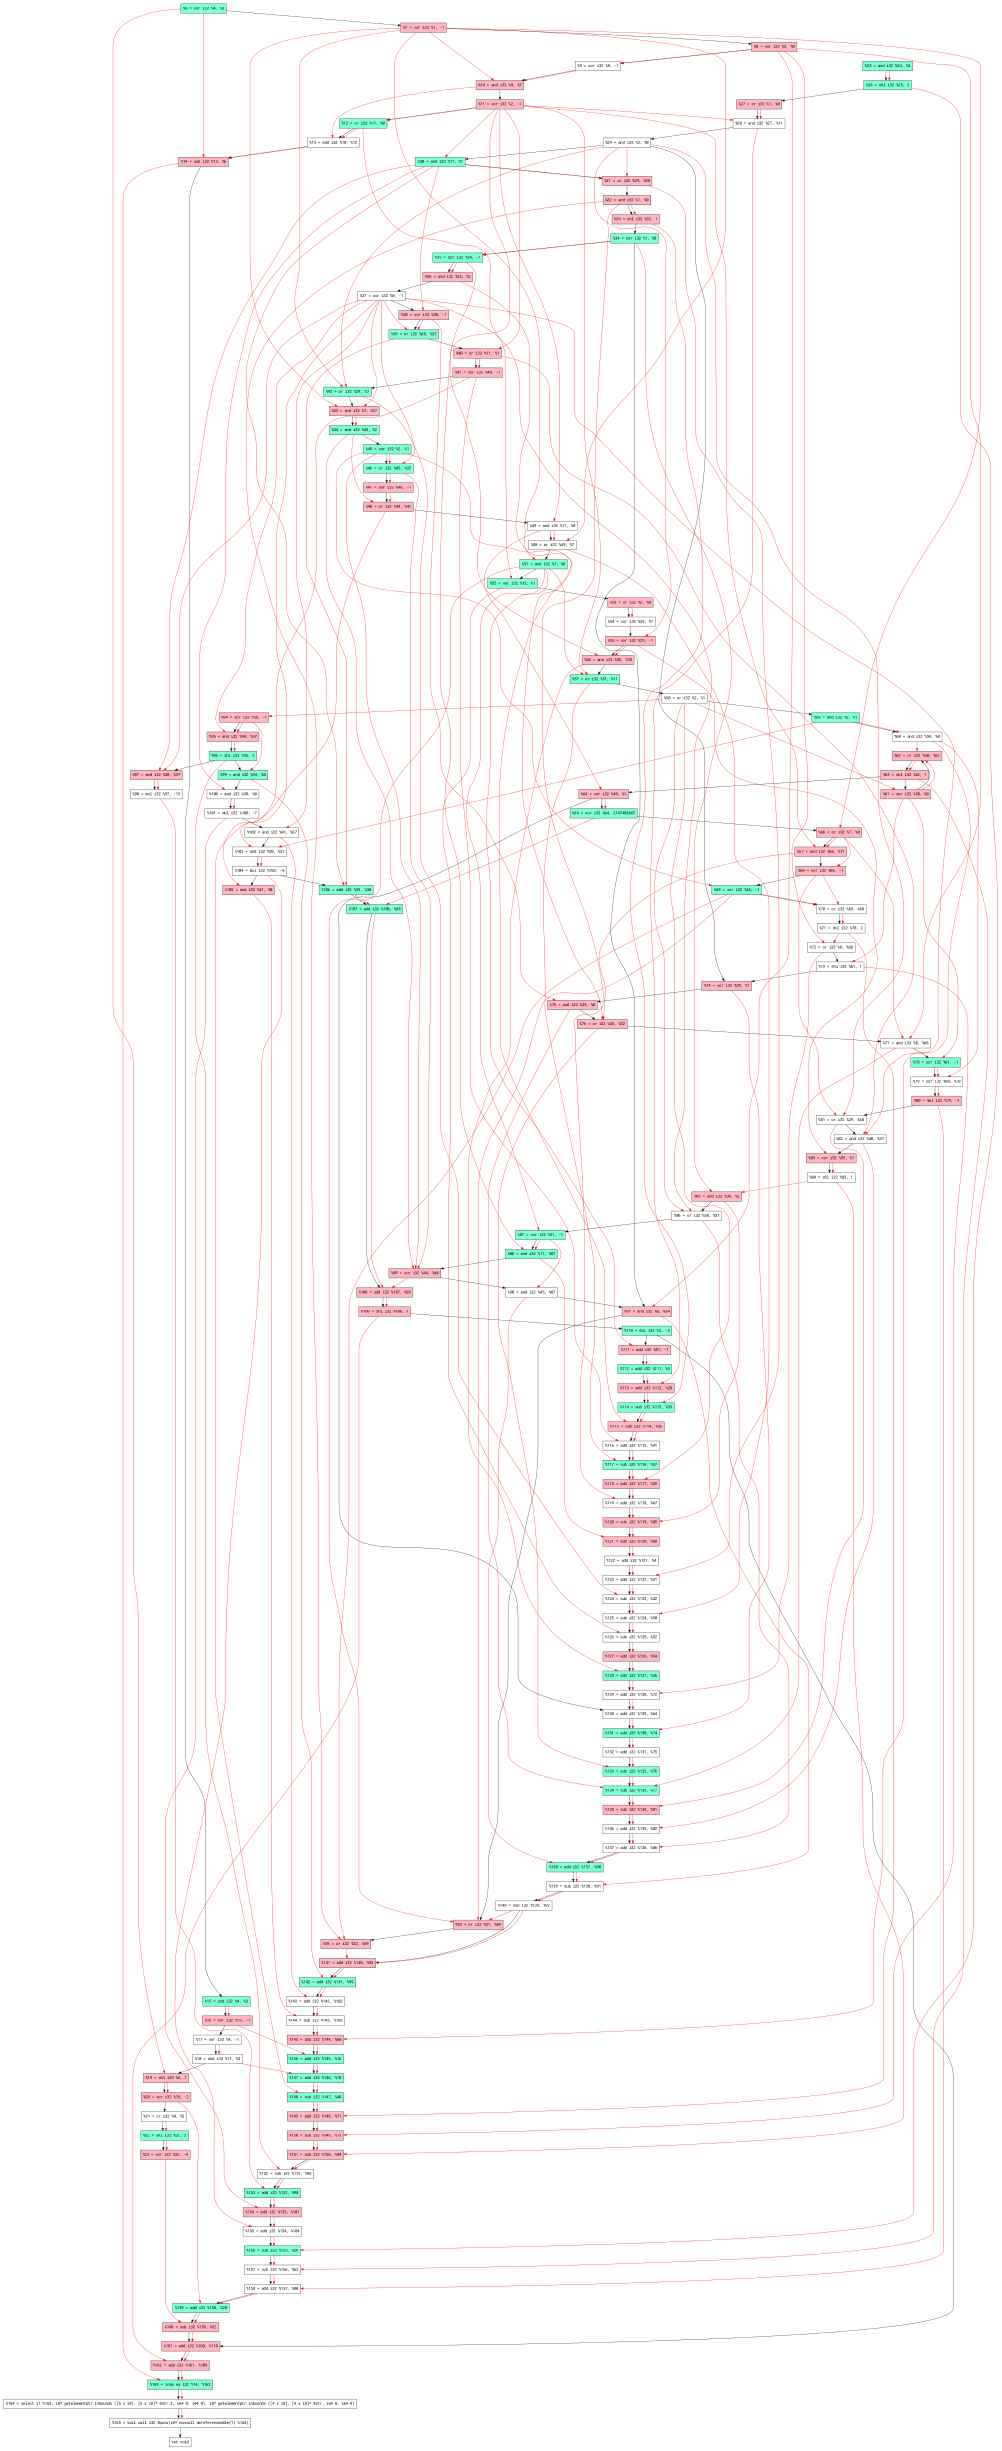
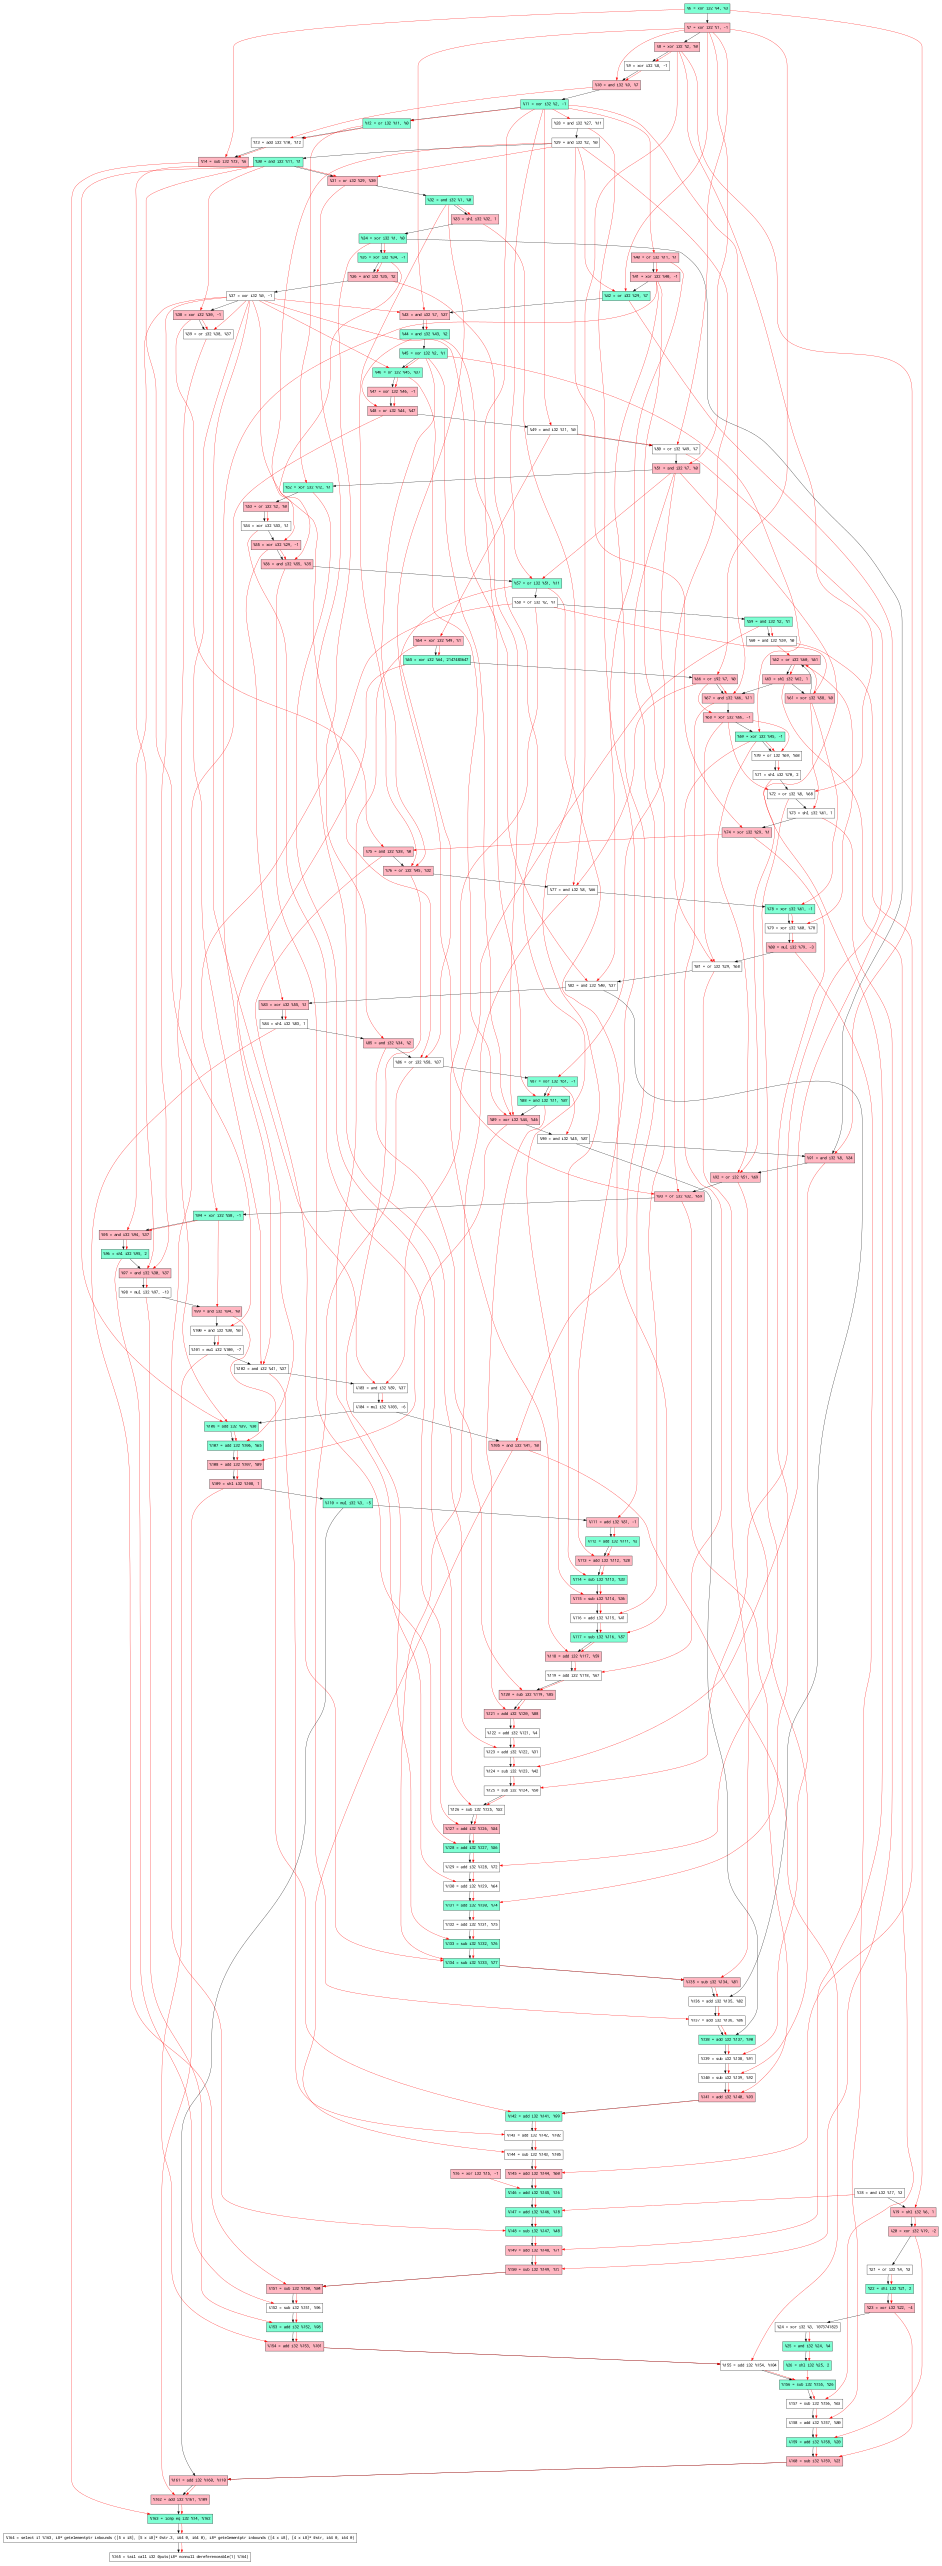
node "%11 = xor i32 %2, -1": fillcolor lightpink -> aquamarine
node "%27 = or i32 %1, %0": removed
edge "%11 = xor i32 %2, -1" -> "%30 = and i32 %11, %1": removed
node "%32 = and i32 %1, %0": fillcolor lightpink -> aquamarine
node "%39 = or i32 %38, %37": fillcolor aquamarine -> white
edge "%39 = or i32 %38, %37" -> "%40 = or i32 %11, %1": removed
edge "%29 = and i32 %2, %0" -> "%74 = xor i32 %29, %1": color black -> red
node "%51 = and i32 %7, %0": fillcolor aquamarine -> lightpink
edge "%41 = xor i32 %40, -1" -> "%102 = and i32 %41, %37": added
node "%94 = xor i32 %58, -1": fillcolor lightpink -> aquamarine
edge "%68 = xor i32 %66, -1" -> "%72 = or i32 %8, %68": added
edge "%96 = shl i32 %95, 2" -> "%99 = and i32 %94, %0": now "%98 = mul i32 %97, -13" -> "%99 = and i32 %94, %0"
node "%99 = and i32 %94, %0": fillcolor aquamarine -> lightpink
edge "%63 = shl i32 %62, 1" -> "%64 = xor i32 %49, %1": now "%63 = shl i32 %62, 1" -> "%67 = and i32 %66, %11"
edge "%60 = and i32 %59, %0" -> "%79 = xor i32 %60, %78": now "%62 = or i32 %60, %61" -> "%79 = xor i32 %60, %78"
edge "%71 = shl i32 %70, 2" -> "%72 = or i32 %8, %68": color red -> black
edge "%58 = or i32 %2, %1" -> "%86 = or i32 %58, %37": now "%57 = or i32 %51, %11" -> "%86 = or i32 %58, %37"
edge "%74 = xor i32 %29, %1" -> "%75 = and i32 %38, %0": color black -> red
edge "%54 = xor i32 %53, %1" -> "%127 = add i32 %126, %54": added
edge "%84 = shl i32 %83, 1" -> "%85 = and i32 %34, %2": color red -> black
edge "%93 = or i32 %32, %69" -> "%94 = xor i32 %58, -1": added
edge "%64 = xor i32 %49, %1" -> "%130 = add i32 %129, %64": color black -> red
edge "%82 = and i32 %40, %37" -> "%136 = add i32 %135, %82": color red -> black
edge "%104 = mul i32 %103, -6" -> "%155 = add i32 %154, %104": now "%105 = and i32 %41, %0" -> "%155 = add i32 %154, %104"
edge "%90 = and i32 %45, %87" -> "%138 = add i32 %137, %90": color red -> black
edge "%140 = sub i32 %139, %92" -> "%92 = or i32 %51, %69": reversed
node "%15 = and i32 %4, %3": removed
node "%17 = xor i32 %4, -1": removed
node "%24 = xor i32 %3, 1073741823": added
node "ret void": removed
